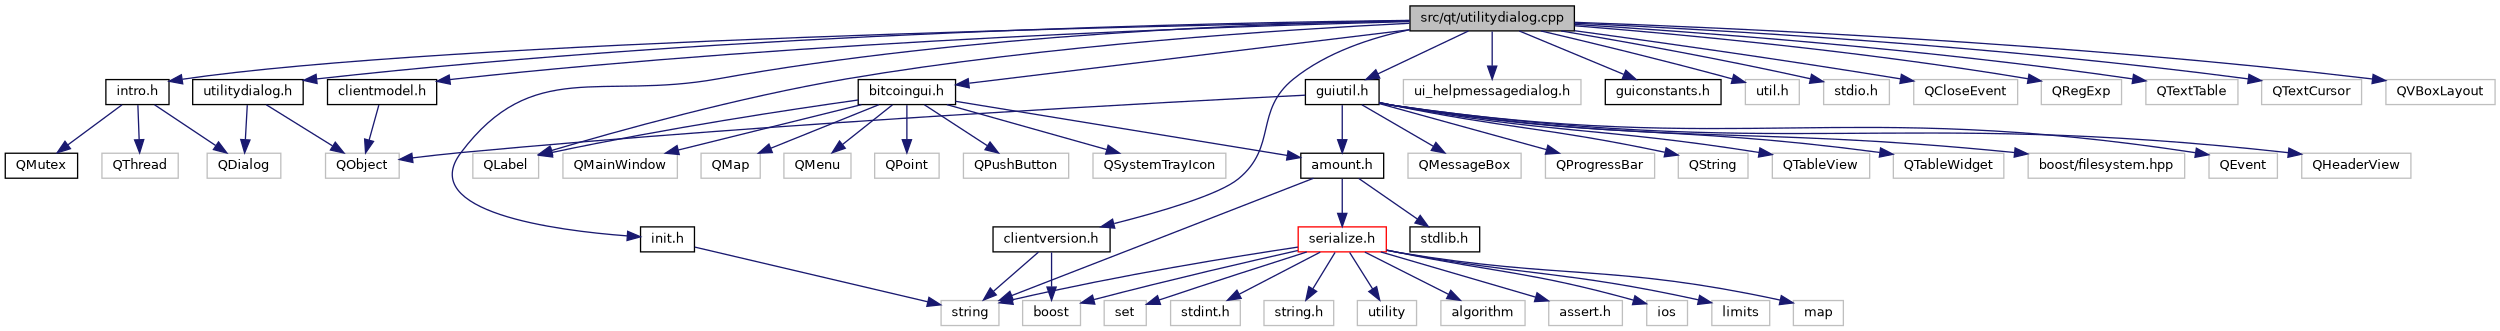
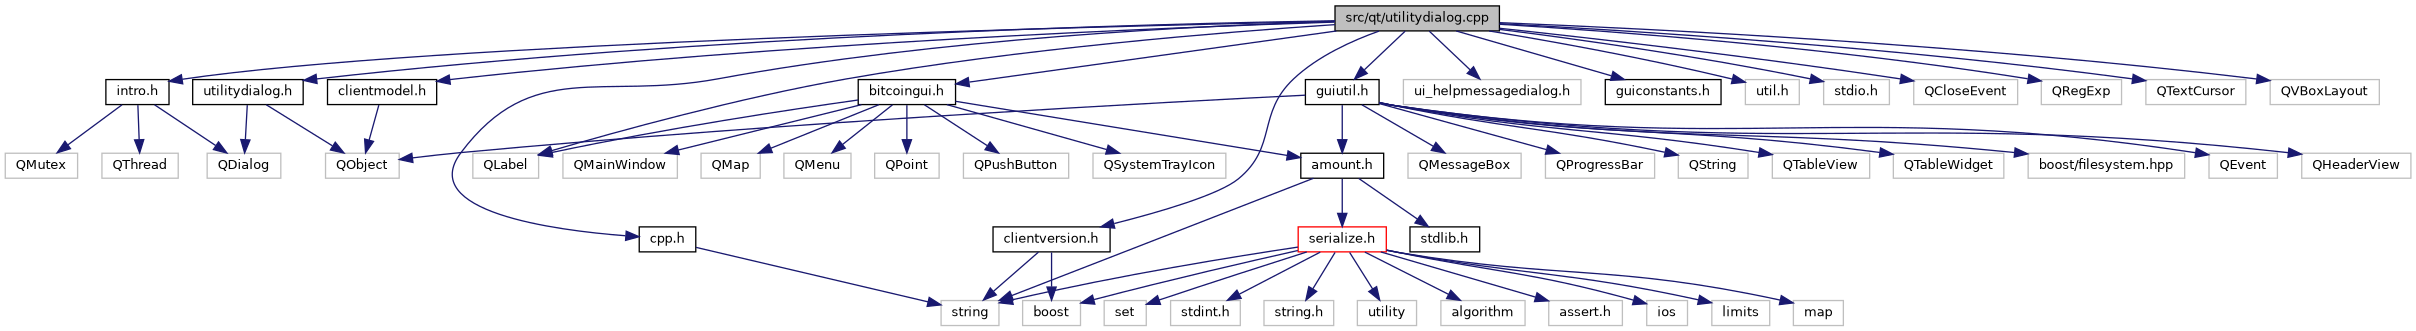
node "QTextTable": removed
node "QMutex": color black -> grey75
node "init.h": label "init.h" -> "cpp.h"
